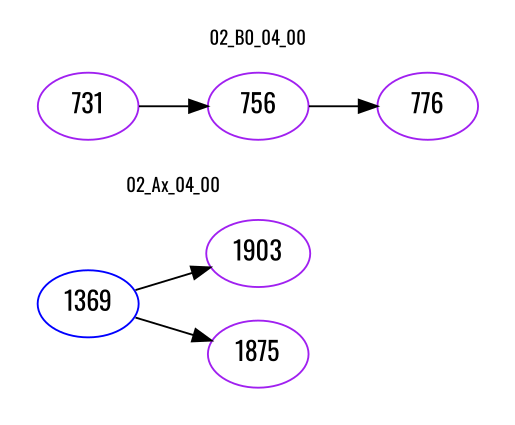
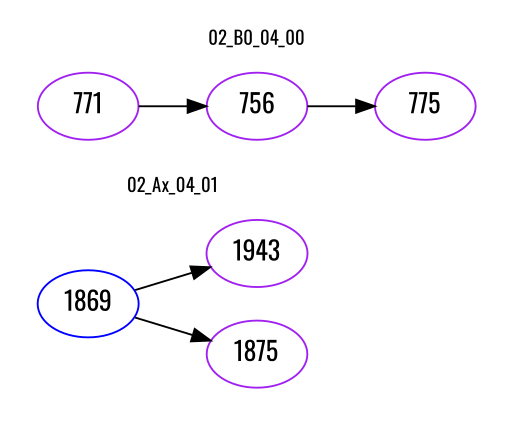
node "731": label "731" -> "771"
node "776": label "776" -> "775"
cluster "02_Ax_04_00": label "02_Ax_04_00" -> "02_Ax_04_01"
node "1903": label "1903" -> "1943"
node "1369": label "1369" -> "1869"
